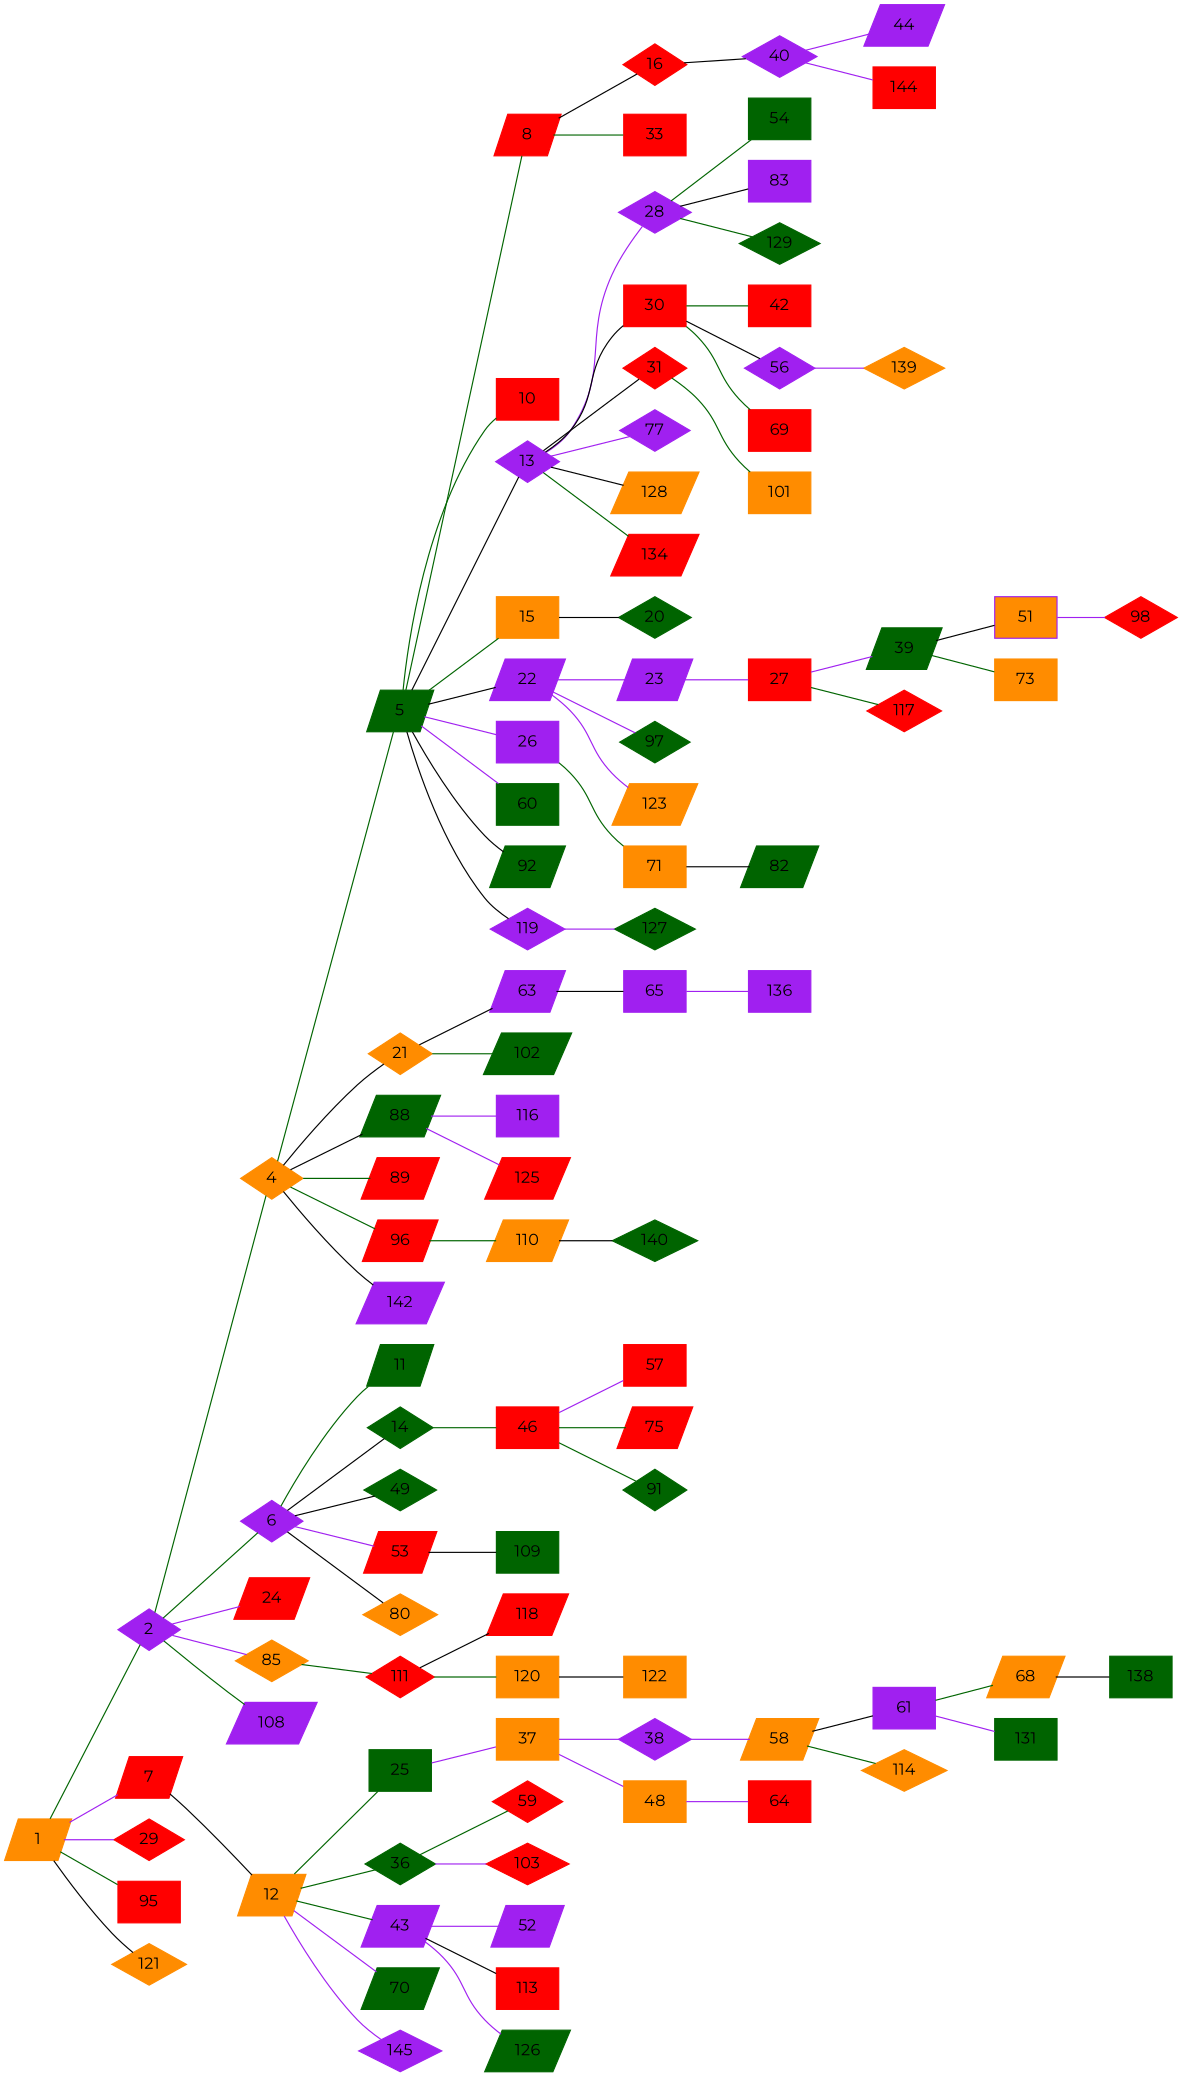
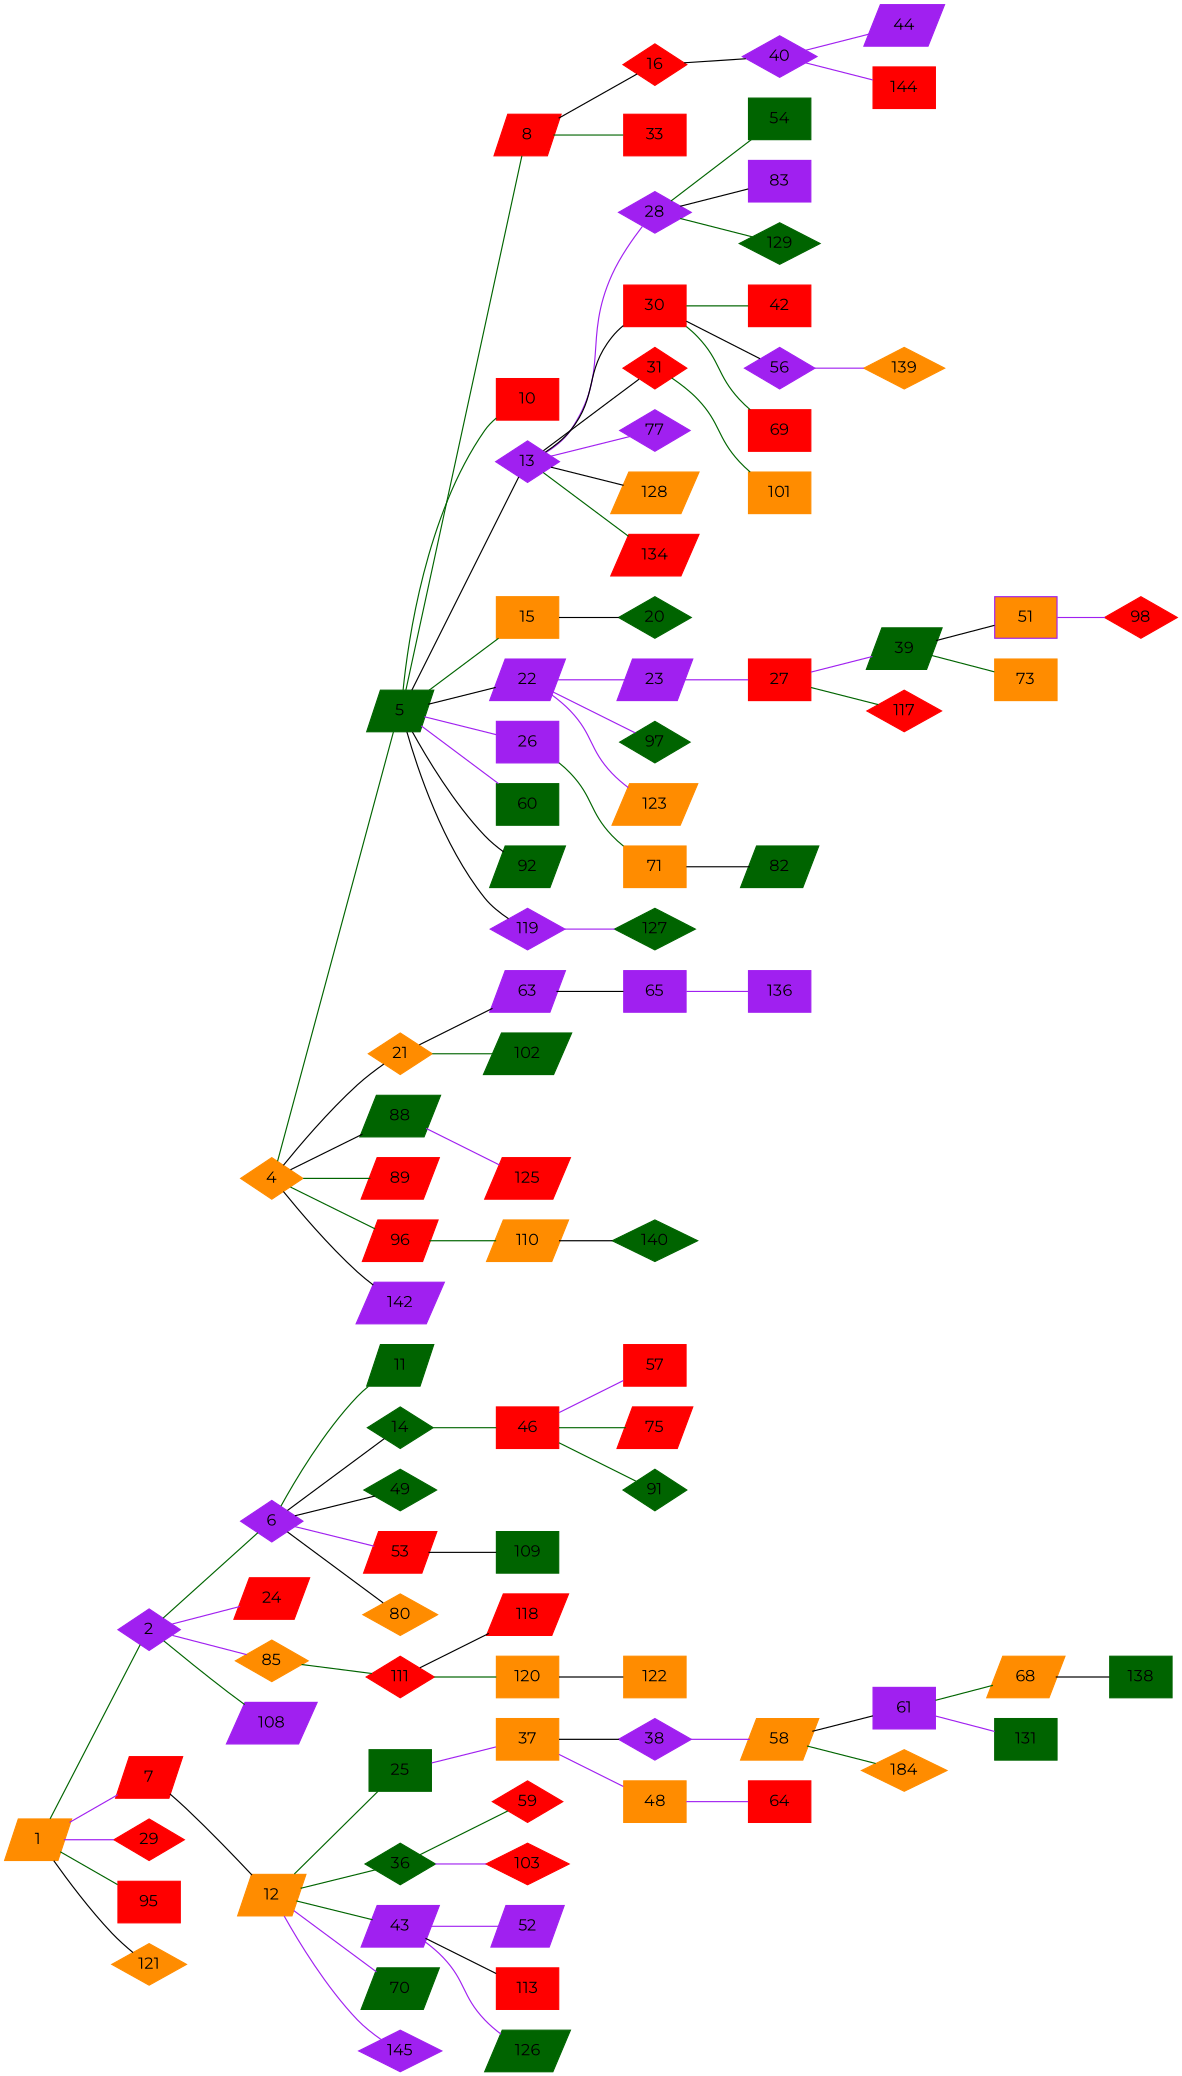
node "116": removed
edge "4" -- "2": removed
edge "37" -- "38": color purple -> black
node "114": label "114" -> "184"
